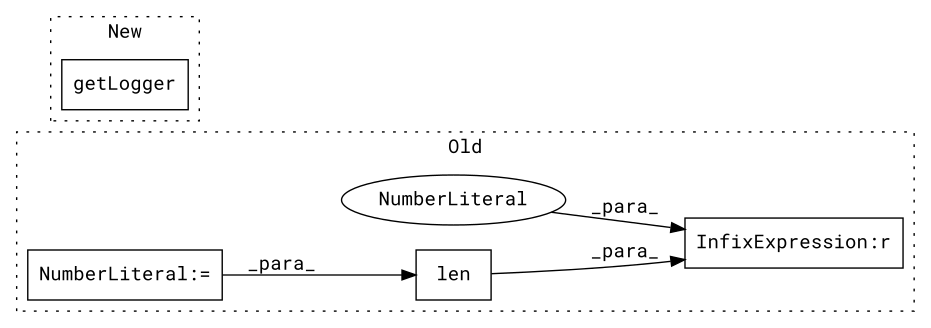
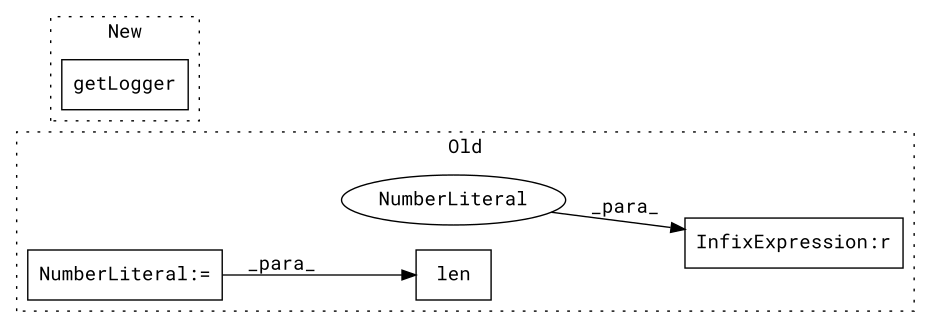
edge "len" -> "InfixExpression:r": removed, label "_para_"
